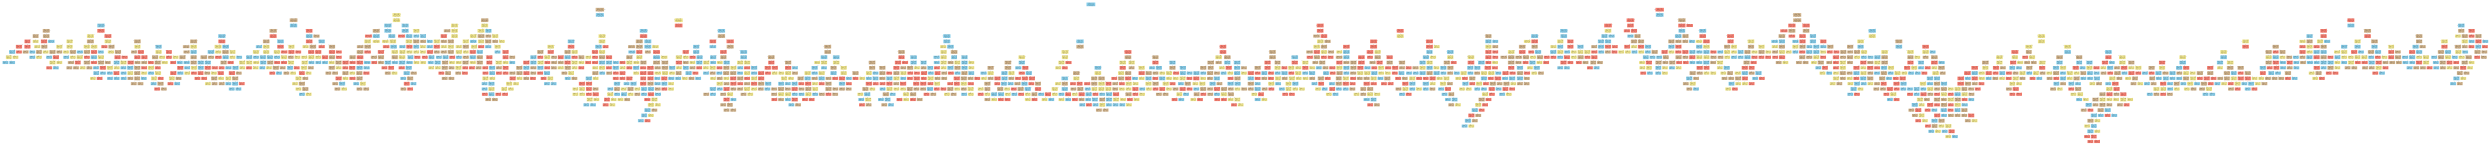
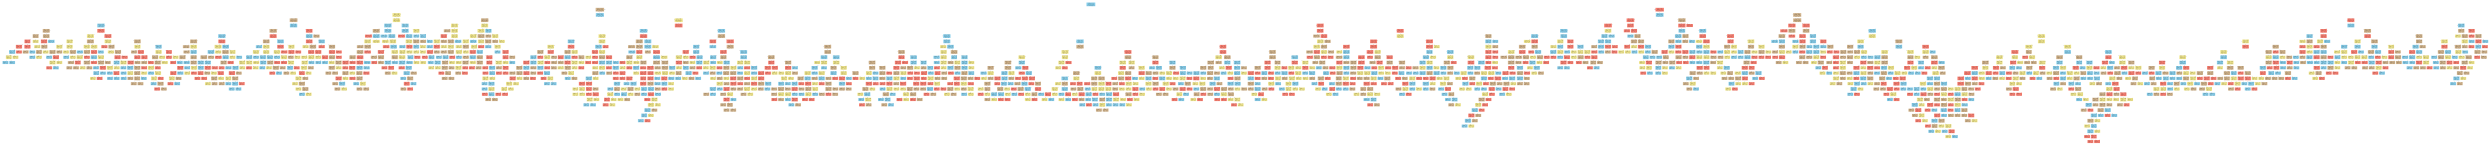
node "entropy = 0.0 samples = 1047 value = [1047, 0] class = y[0]": added
node "entropy = 0.0 samples = 248 value = [0, 248] class = y[1]": added
node "entropy = 0.0 samples = 87 value = [0, 87] class = y[1]": fillcolor tan -> skyblue
node "entropy = 0.0 samples = 65 value = [0, 65] class = y[1]": removed
